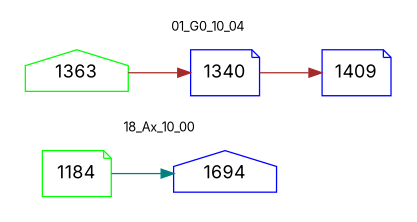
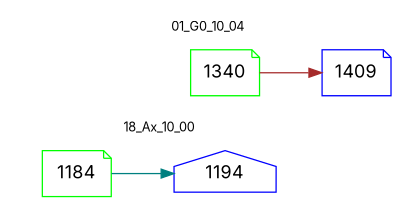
node "1363": removed
node "1340": color blue -> green
node "1694": label "1694" -> "1194"
